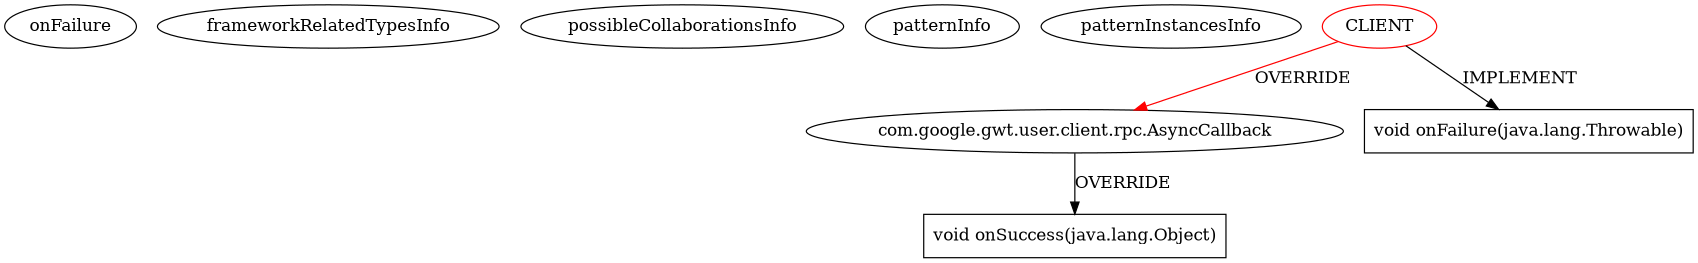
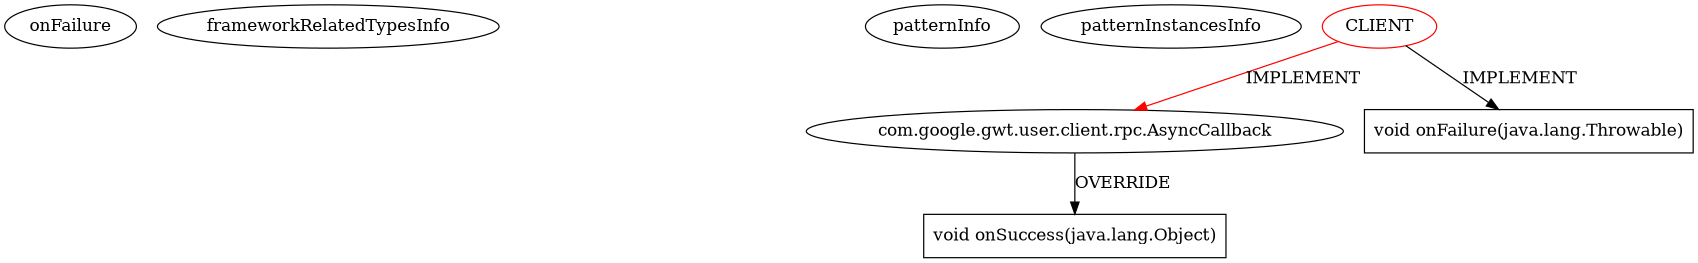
node "possibleCollaborationsInfo": removed
edge "CLIENT" -> "com.google.gwt.user.client.rpc.AsyncCallback": label "OVERRIDE" -> "IMPLEMENT"
